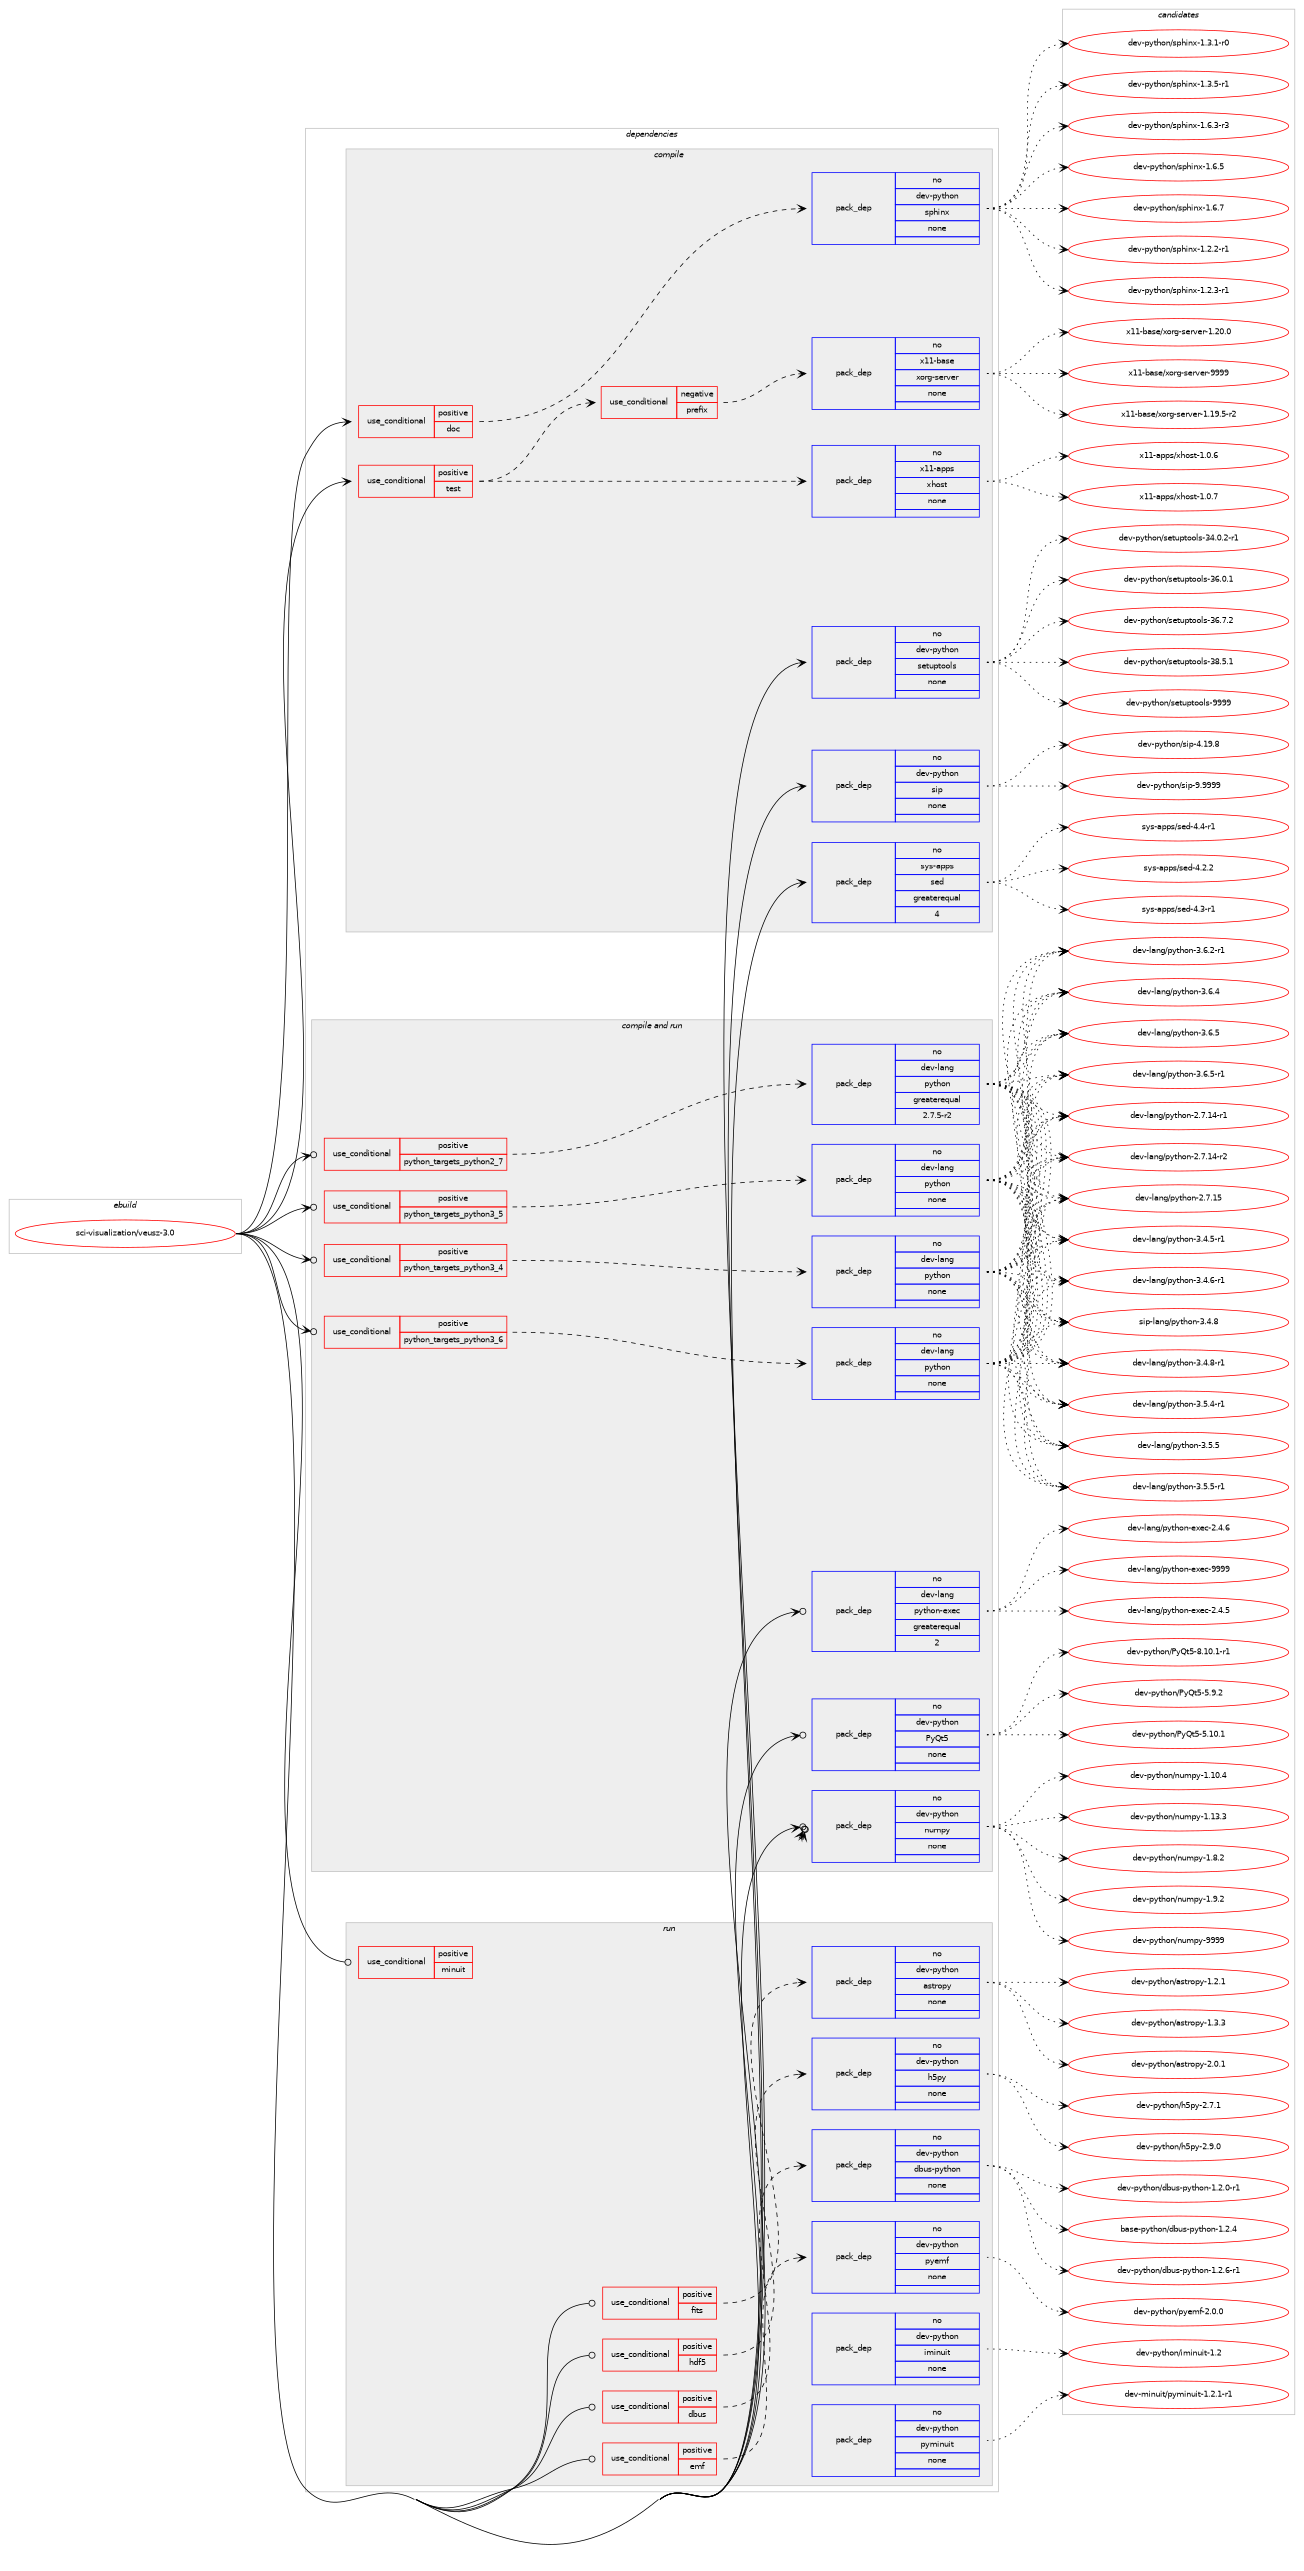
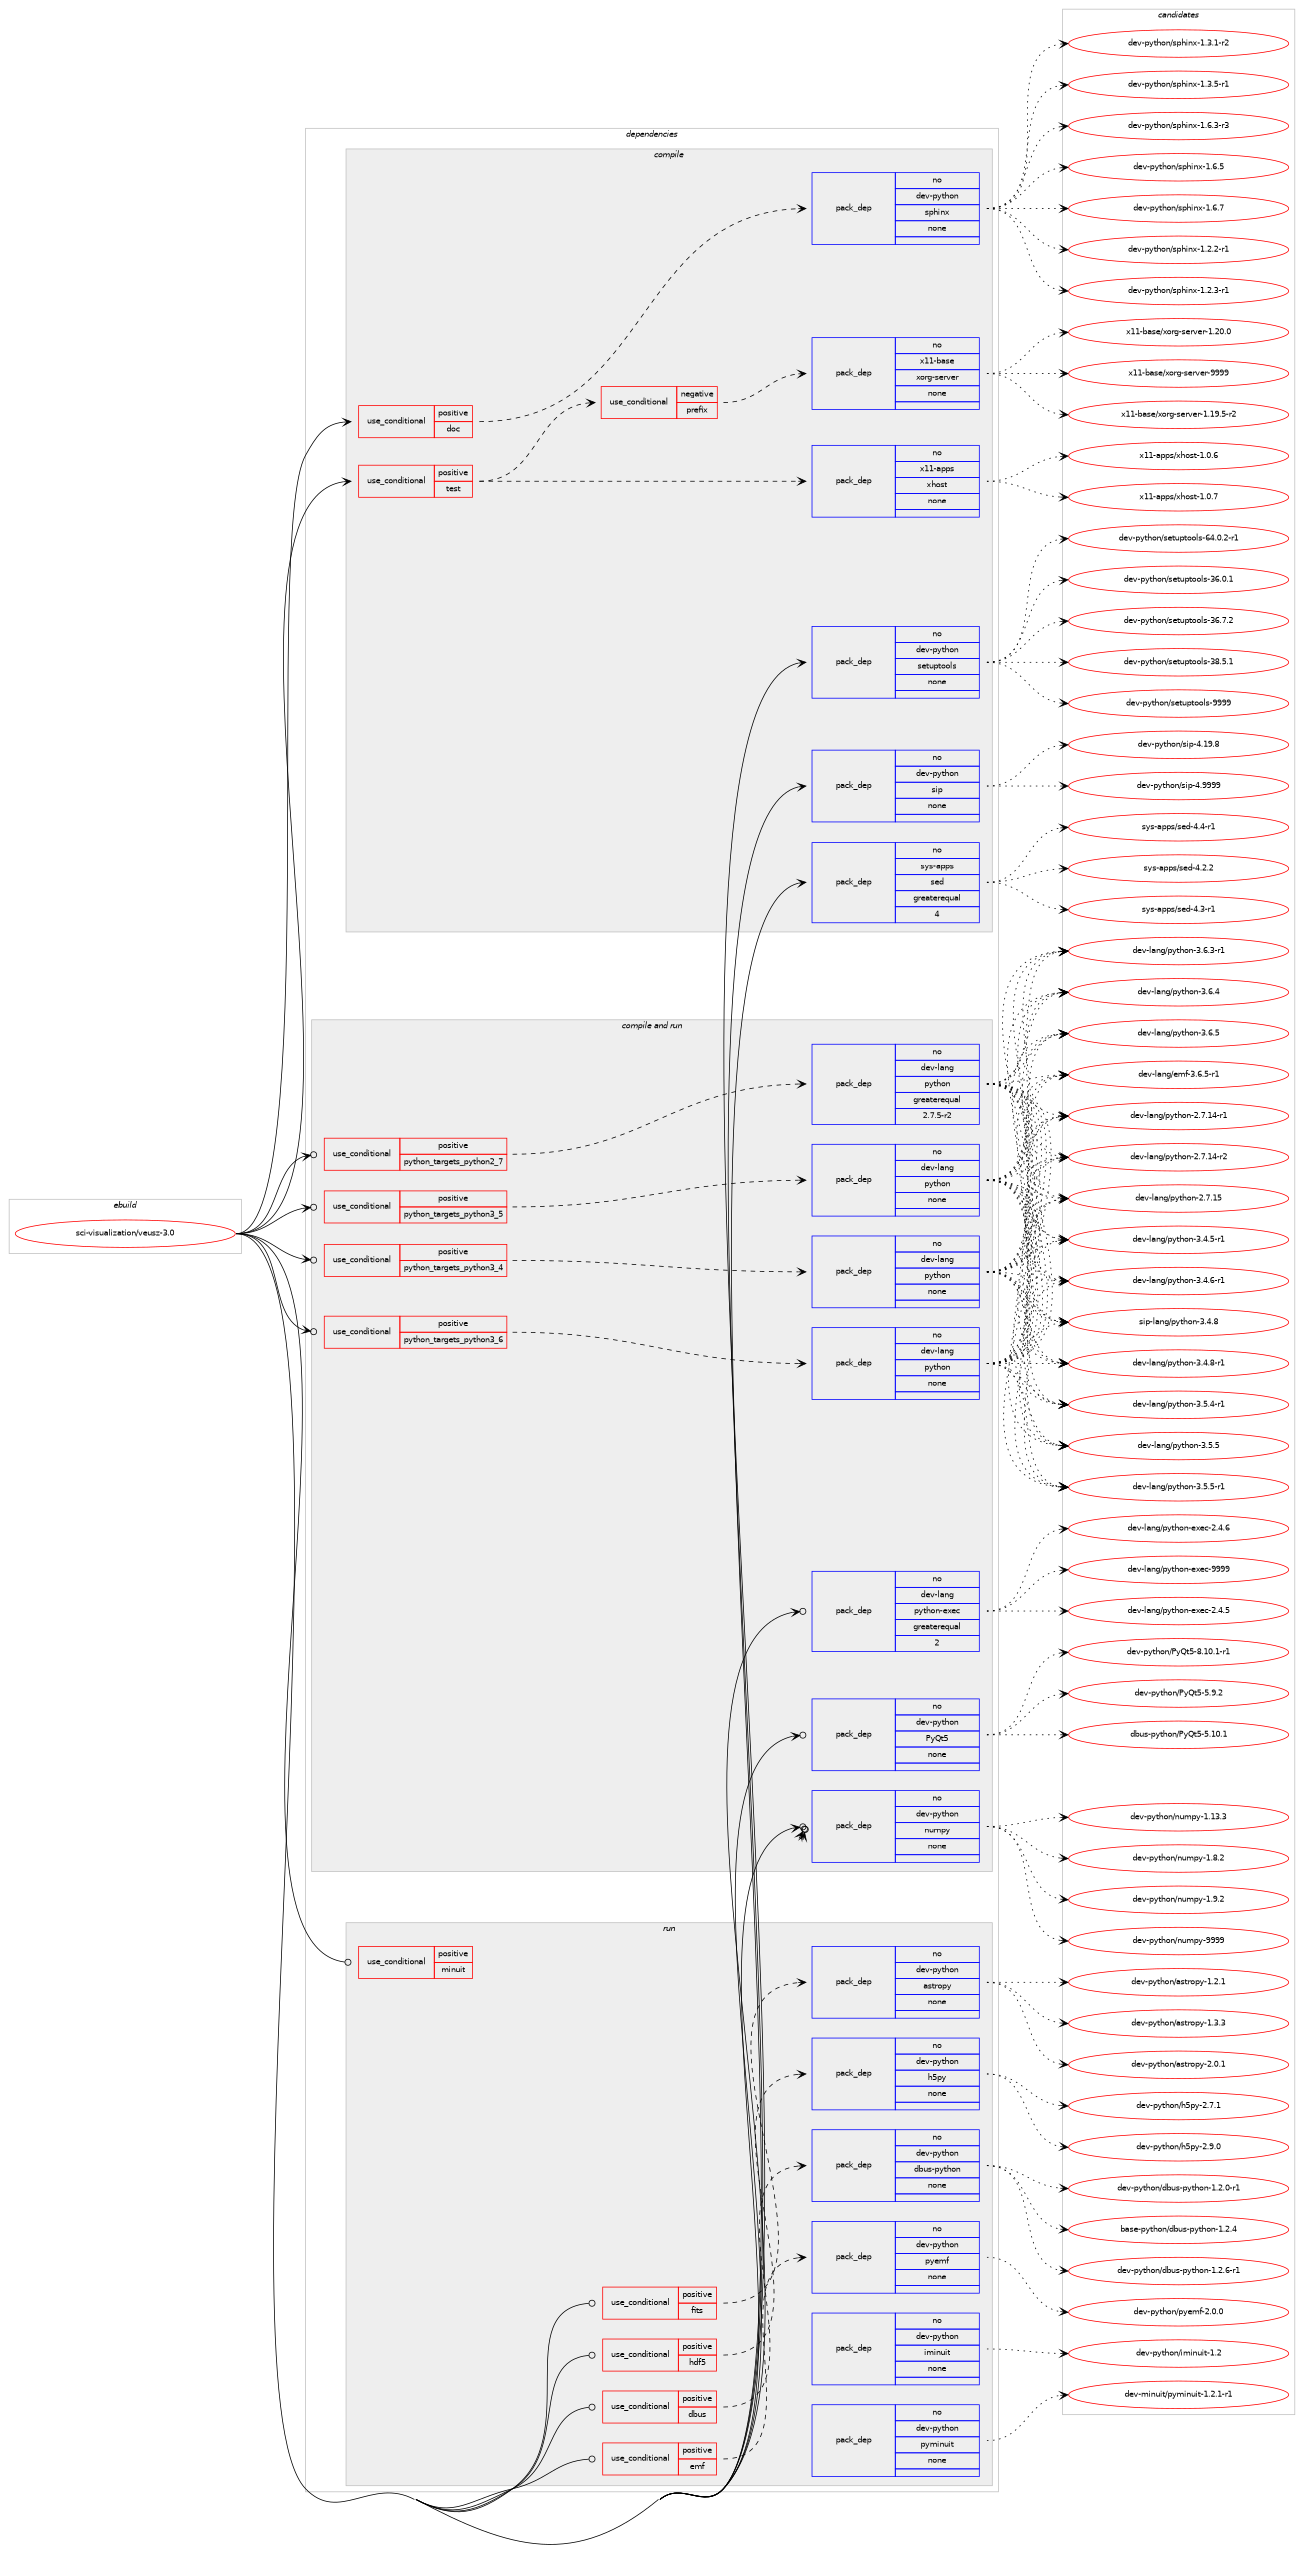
node "dev-python/sphinx-1.3.1-r0": label "dev-python/sphinx-1.3.1-r0" -> "dev-python/sphinx-1.3.1-r2"
node "dev-python/setuptools-34.0.2-r1": label "dev-python/setuptools-34.0.2-r1" -> "dev-python/setuptools-64.0.2-r1"
node "dev-python/sip-9.9999": label "dev-python/sip-9.9999" -> "dev-python/sip-4.9999"
node "dev-lang/python-3.6.2-r1": label "dev-lang/python-3.6.2-r1" -> "dev-lang/python-3.6.3-r1"
node "dev-lang/python-3.6.5-r1": label "dev-lang/python-3.6.5-r1" -> "dev-lang/emf-3.6.5-r1"
node "dev-python/PyQt5-5.10.1": label "dev-python/PyQt5-5.10.1" -> "dbus-python/PyQt5-5.10.1"
node "dev-python/numpy-1.10.4": removed
